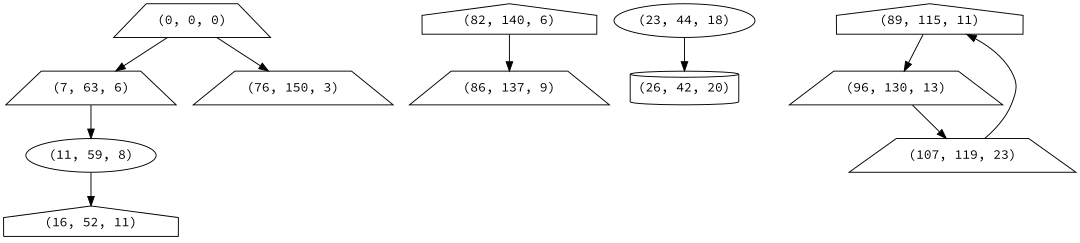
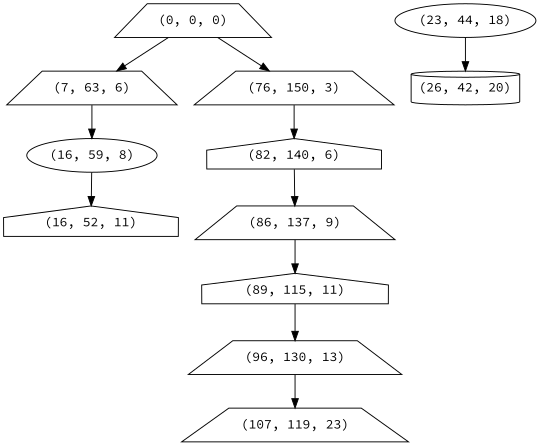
edge "(107, 119, 23)" -> "(89, 115, 11)": now "(86, 137, 9)" -> "(89, 115, 11)"
edge "(76, 150, 3)" -> "(82, 140, 6)": added
node "(11, 59, 8)": label "(11, 59, 8)" -> "(16, 59, 8)"
